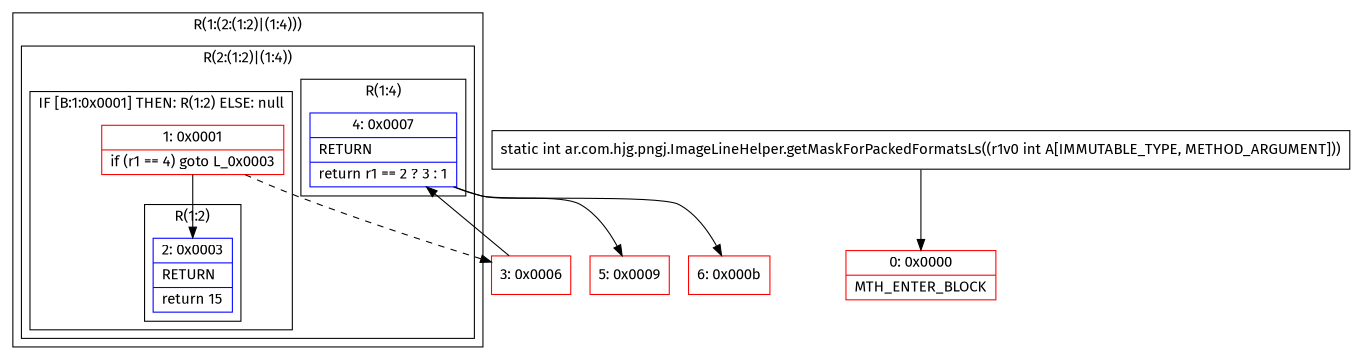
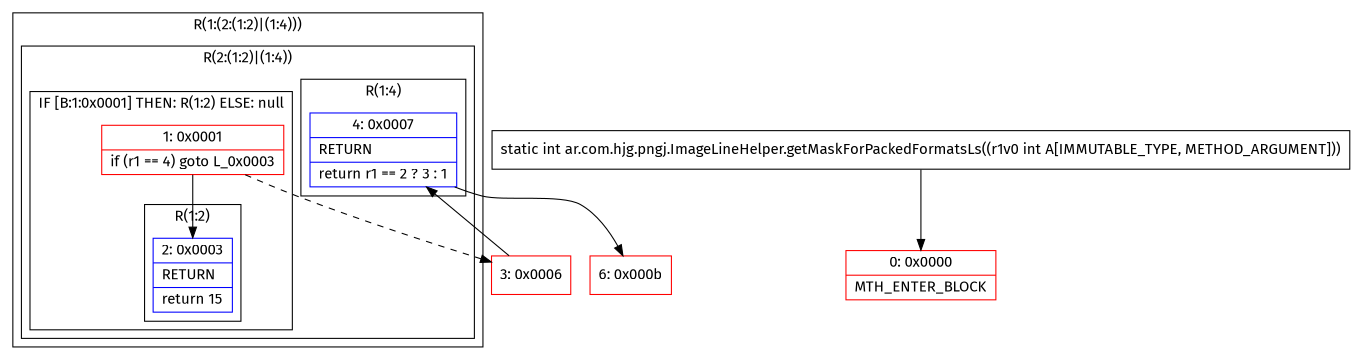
node "5: 0x0009": removed
